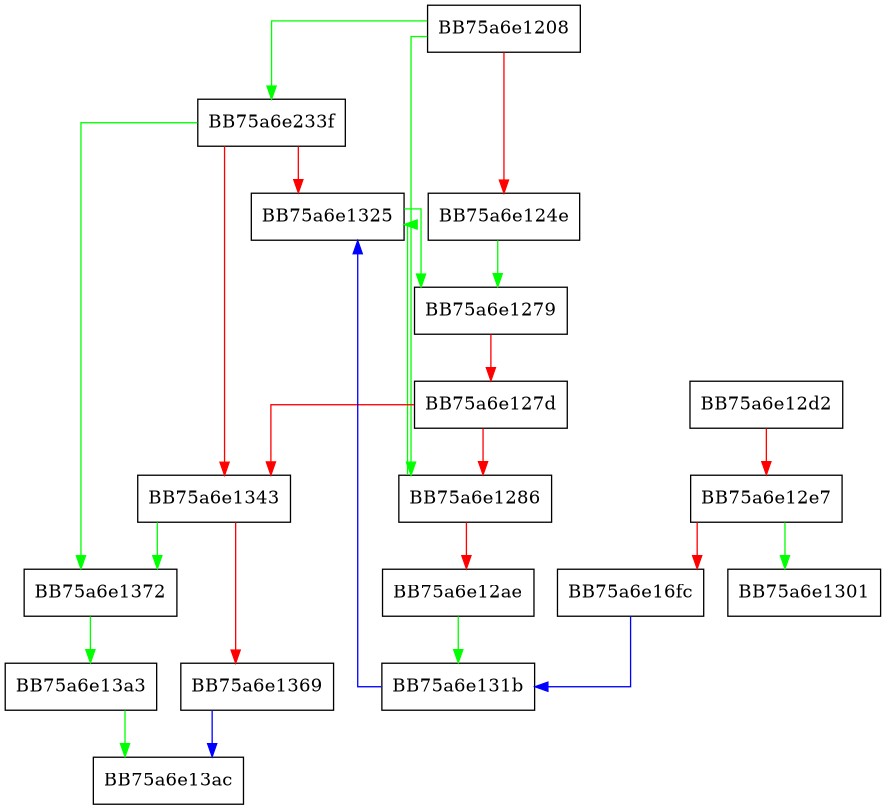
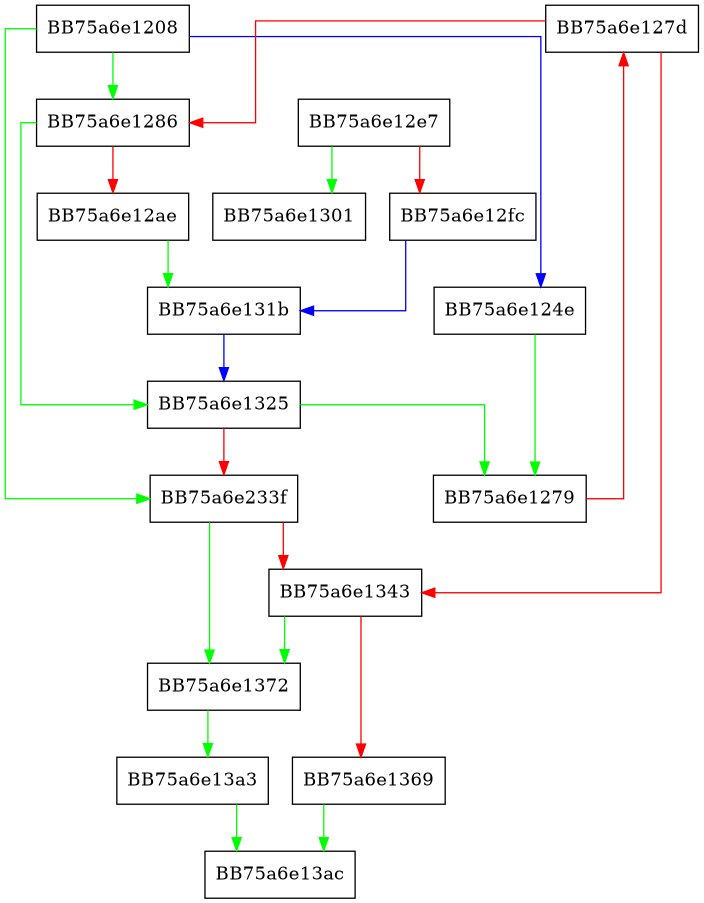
edge "BB75a6e1208" -> "BB75a6e124e": color red -> blue
edge "BB75a6e233f" -> "BB75a6e1325": reversed
node "BB75a6e12d2": removed
node "BB75a6e16fc": label "BB75a6e16fc" -> "BB75a6e12fc"
edge "BB75a6e1369" -> "BB75a6e13ac": color blue -> green
